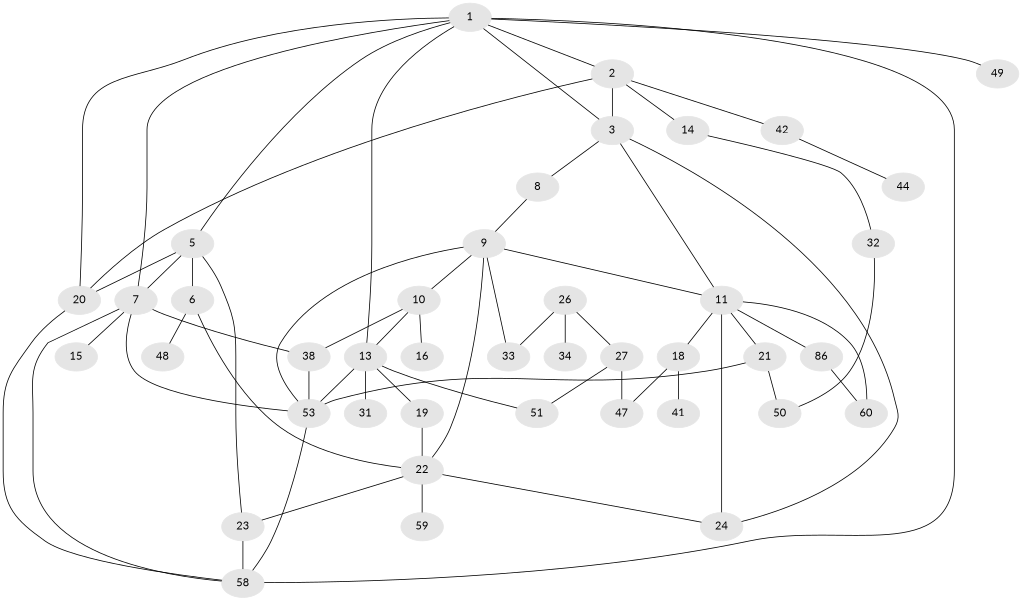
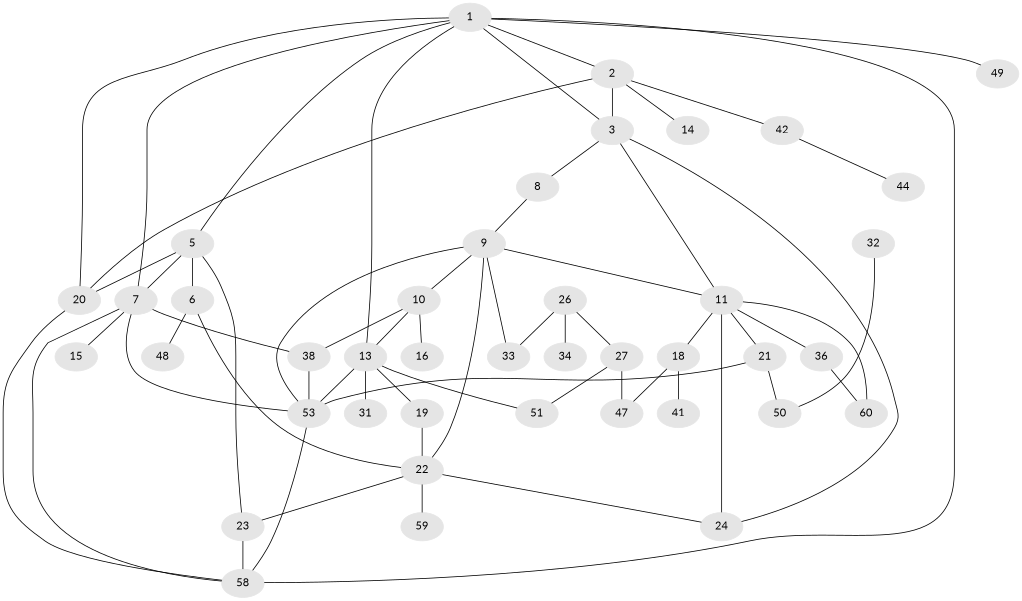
edge "14" -- "32": removed
node "86": label "86" -> "36"
